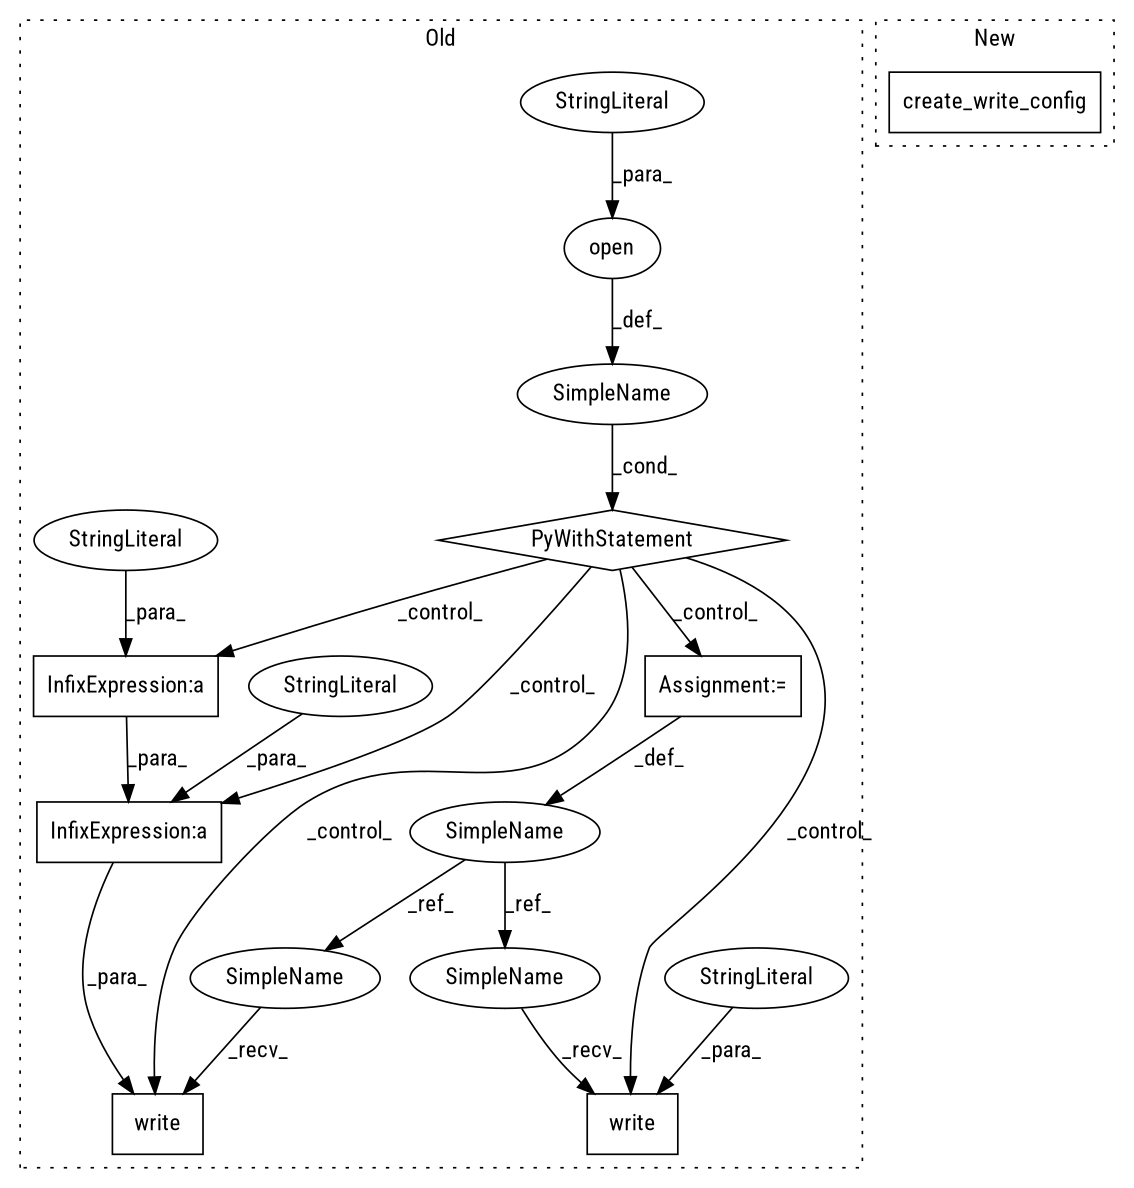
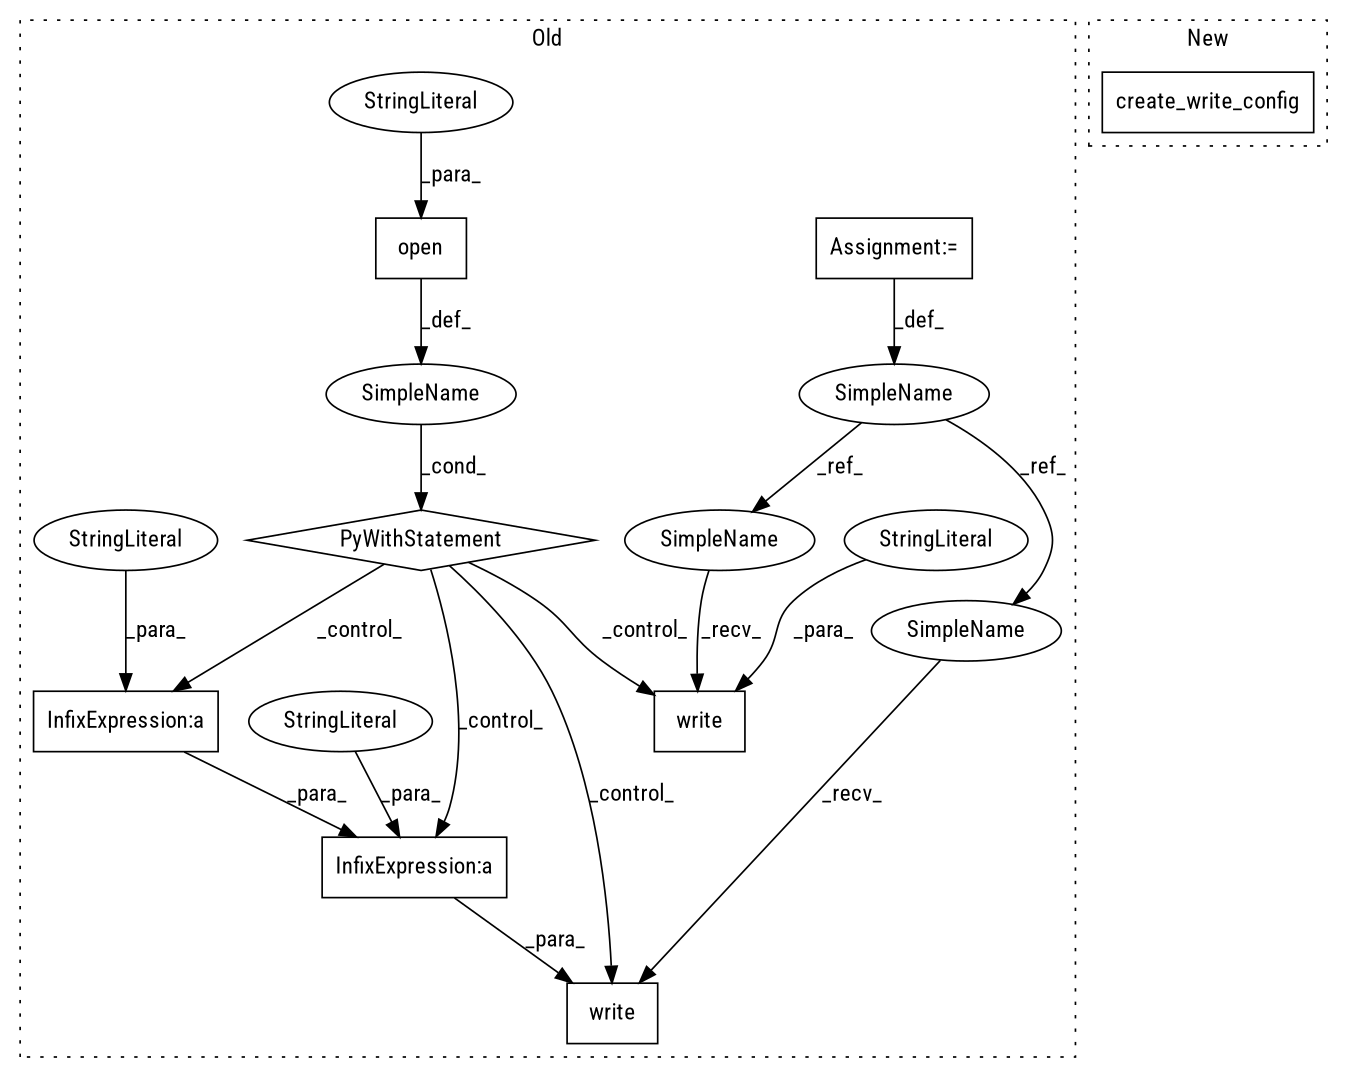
node "open": shape ellipse -> box
edge "PyWithStatement" -> "Assignment:=": removed, label "_control_"
